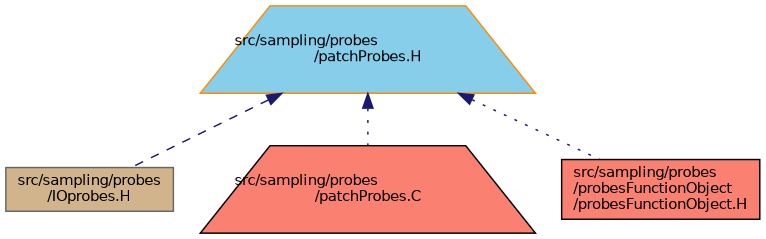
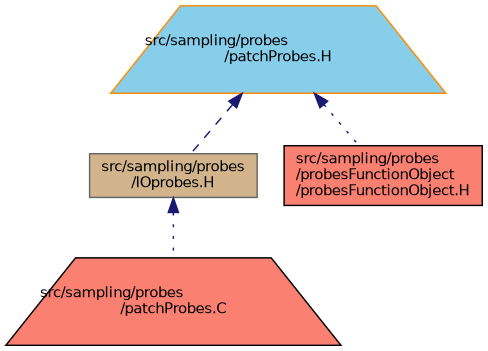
edge "src/sampling/probes /patchProbes.C" -> "src/sampling/probes /patchProbes.H": now "src/sampling/probes /patchProbes.C" -> "src/sampling/probes /IOprobes.H"
